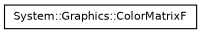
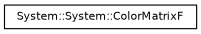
node "System::Graphics::ColorMatrixF": label "System::Graphics::ColorMatrixF" -> "System::System::ColorMatrixF"
